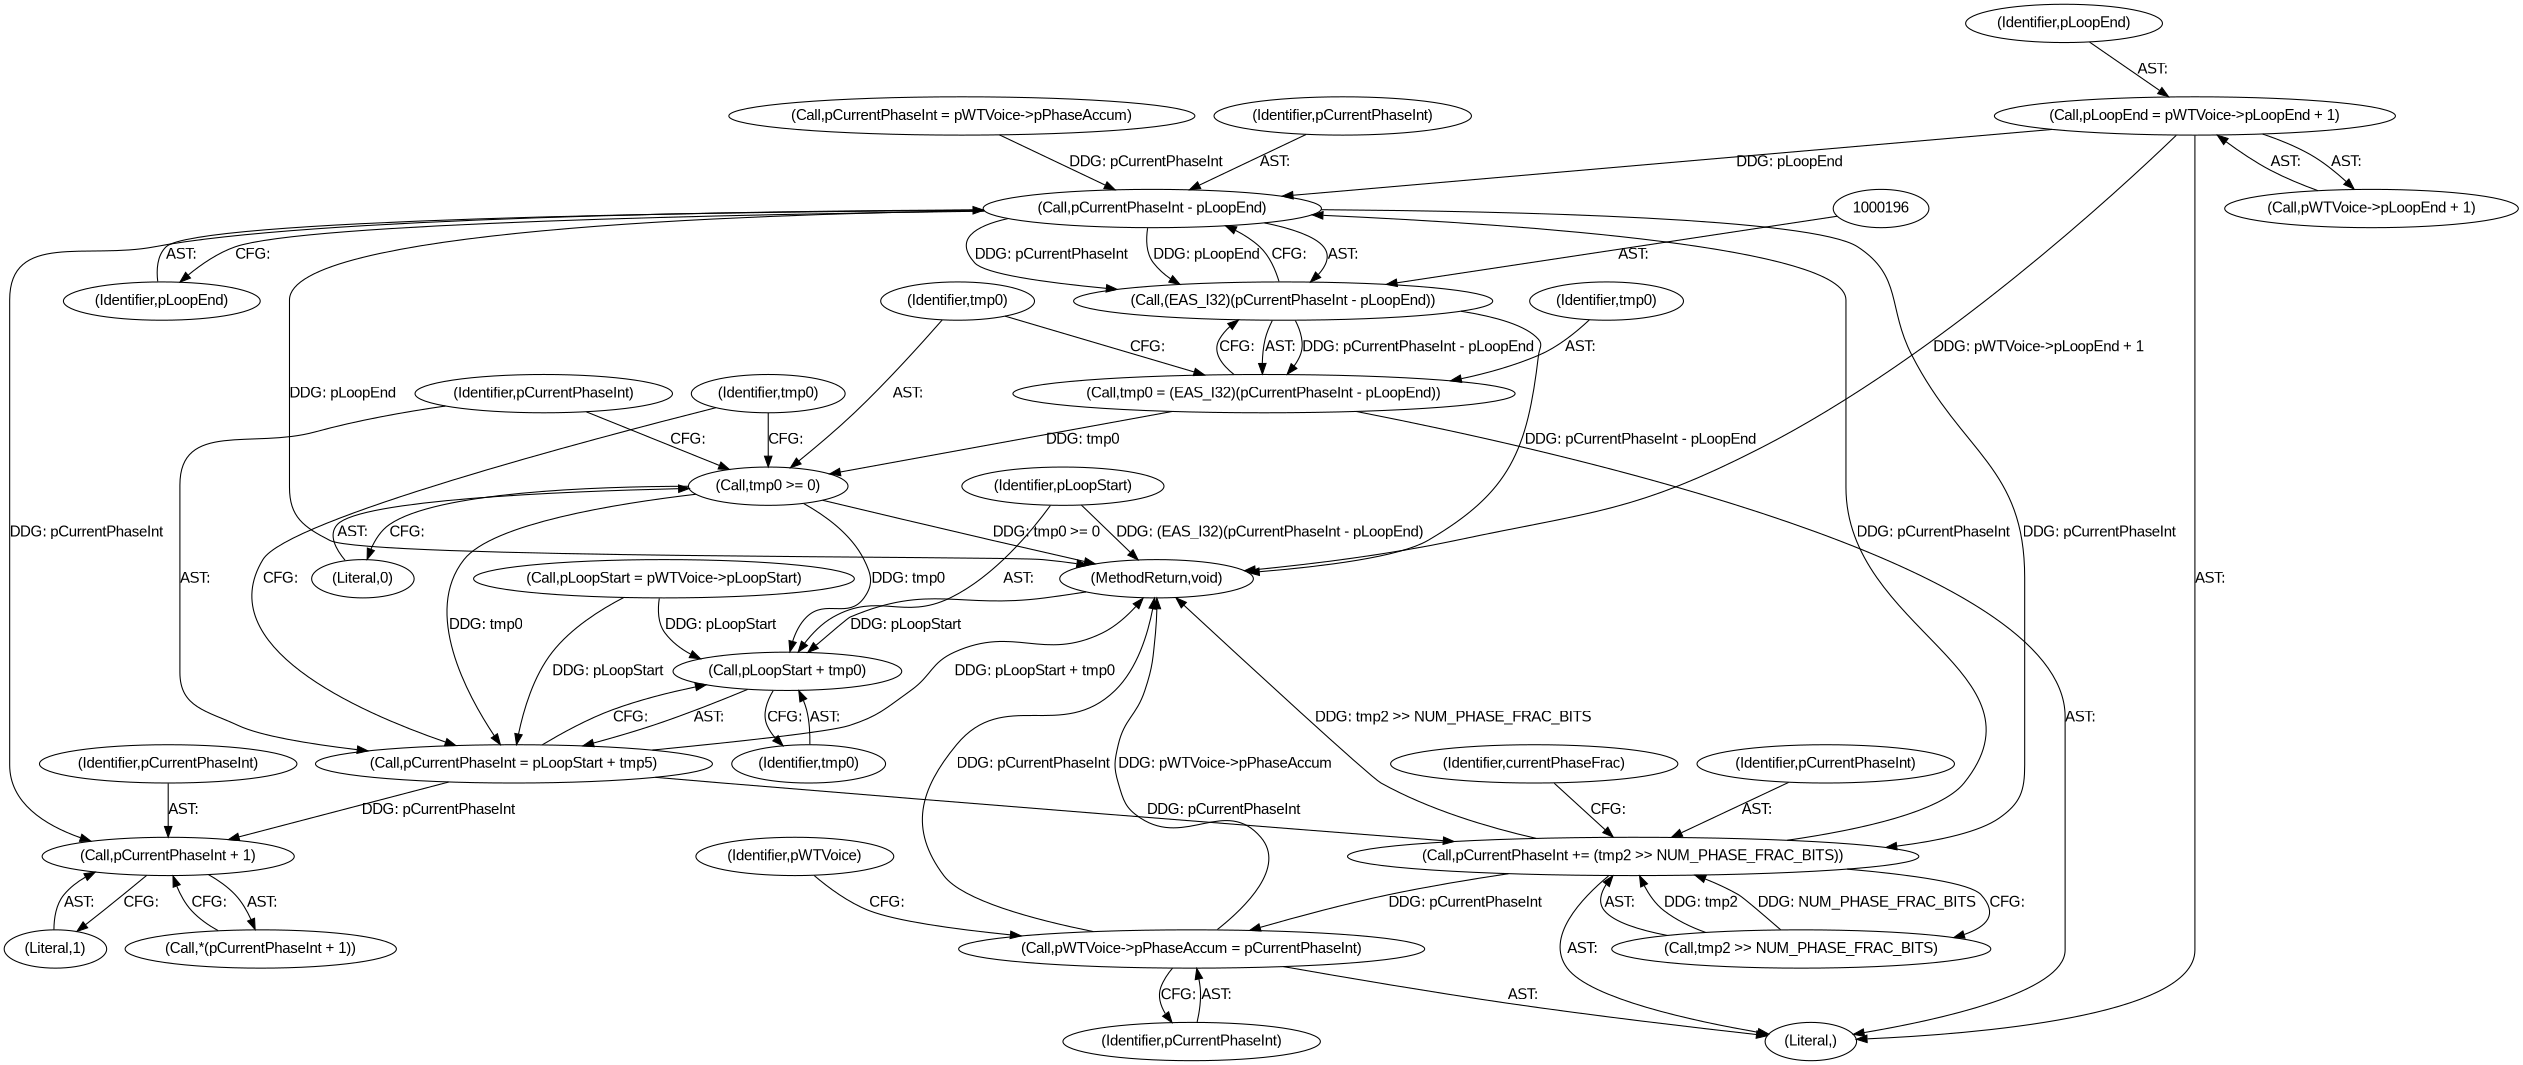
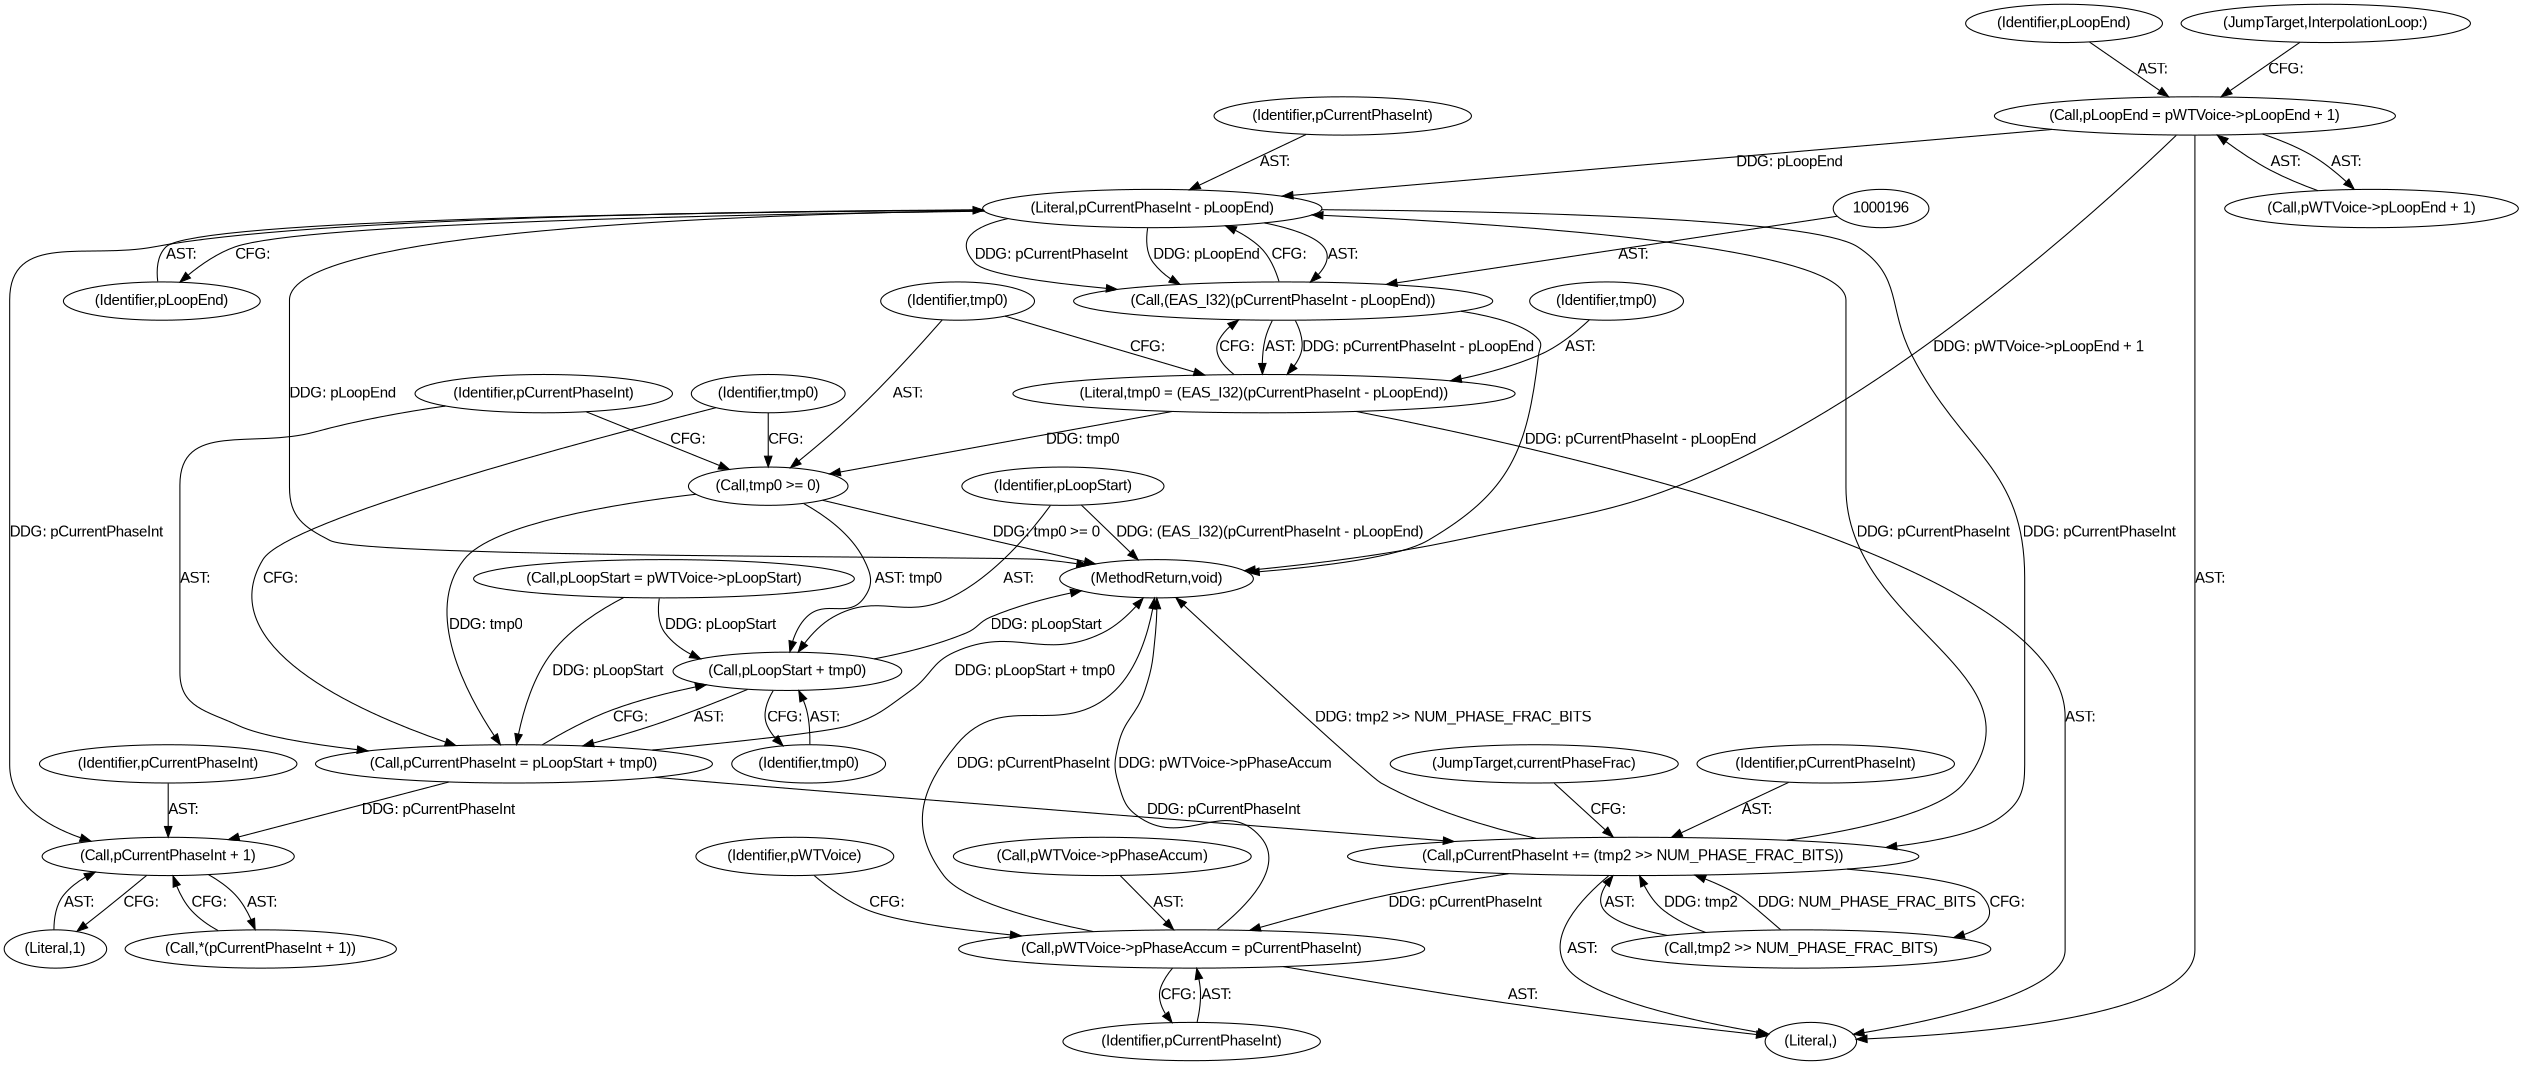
node "(JumpTarget,InterpolationLoop:)": added
node "(Call,pCurrentPhaseInt = pWTVoice->pPhaseAccum)": removed
node "(Call,pCurrentPhaseInt - pLoopEnd)": label "(Call,pCurrentPhaseInt - pLoopEnd)" -> "(Literal,pCurrentPhaseInt - pLoopEnd)"
node "(Call,tmp0 = (EAS_I32)(pCurrentPhaseInt - pLoopEnd))": label "(Call,tmp0 = (EAS_I32)(pCurrentPhaseInt - pLoopEnd))" -> "(Literal,tmp0 = (EAS_I32)(pCurrentPhaseInt - pLoopEnd))"
node "(Literal,0)": removed
edge "(Call,tmp0 >= 0)" -> "(Call,pLoopStart + tmp0)": label "DDG: tmp0" -> "AST: tmp0"
edge "(MethodReturn,void)" -> "(Call,pLoopStart + tmp0)": reversed
node "(Call,pCurrentPhaseInt = pLoopStart + tmp5)": label "(Call,pCurrentPhaseInt = pLoopStart + tmp5)" -> "(Call,pCurrentPhaseInt = pLoopStart + tmp0)"
node "(Identifier,currentPhaseFrac)": label "(Identifier,currentPhaseFrac)" -> "(JumpTarget,currentPhaseFrac)"
node "(Call,pWTVoice->pPhaseAccum)": added
